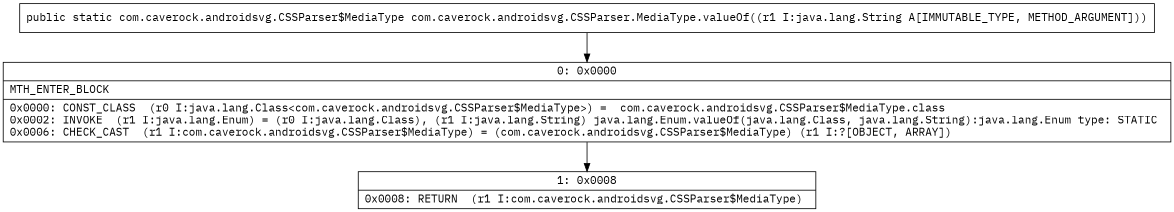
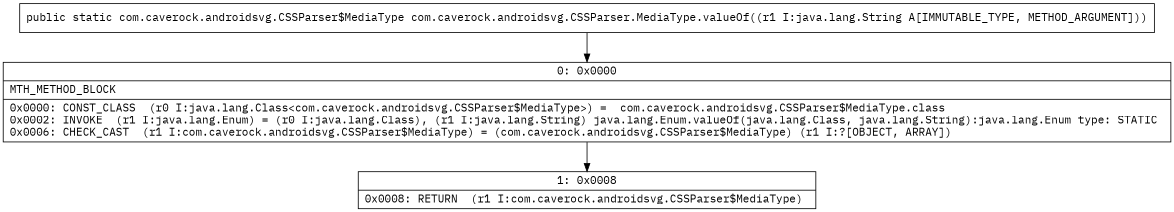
node "0: 0x0000": text "MTH_ENTER_BLOCK" -> "MTH_METHOD_BLOCK"
